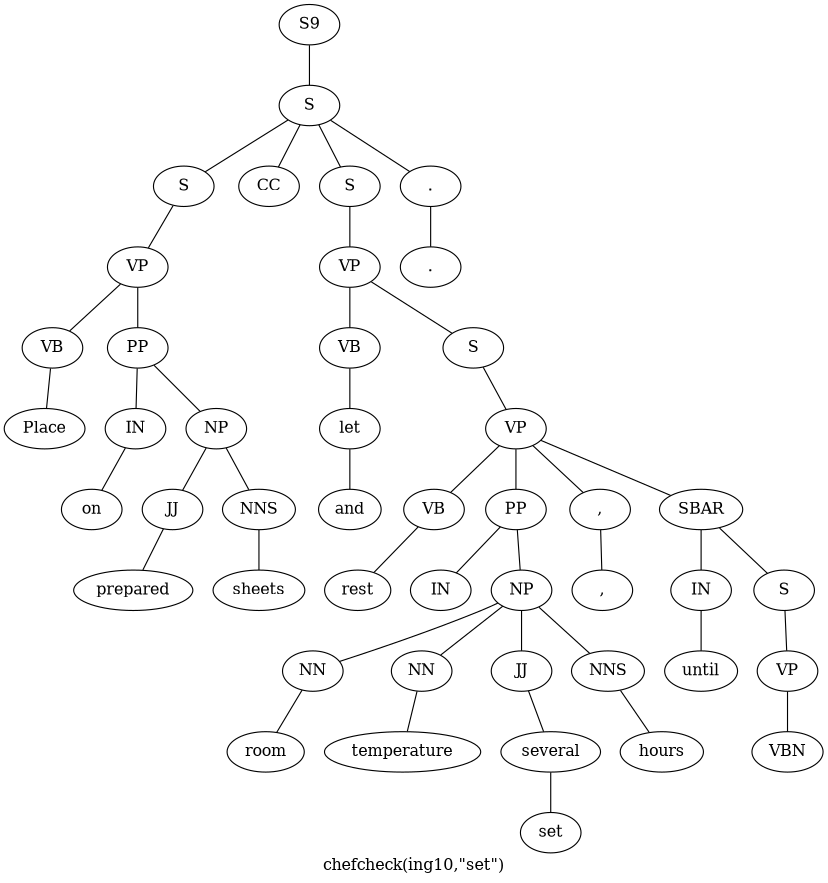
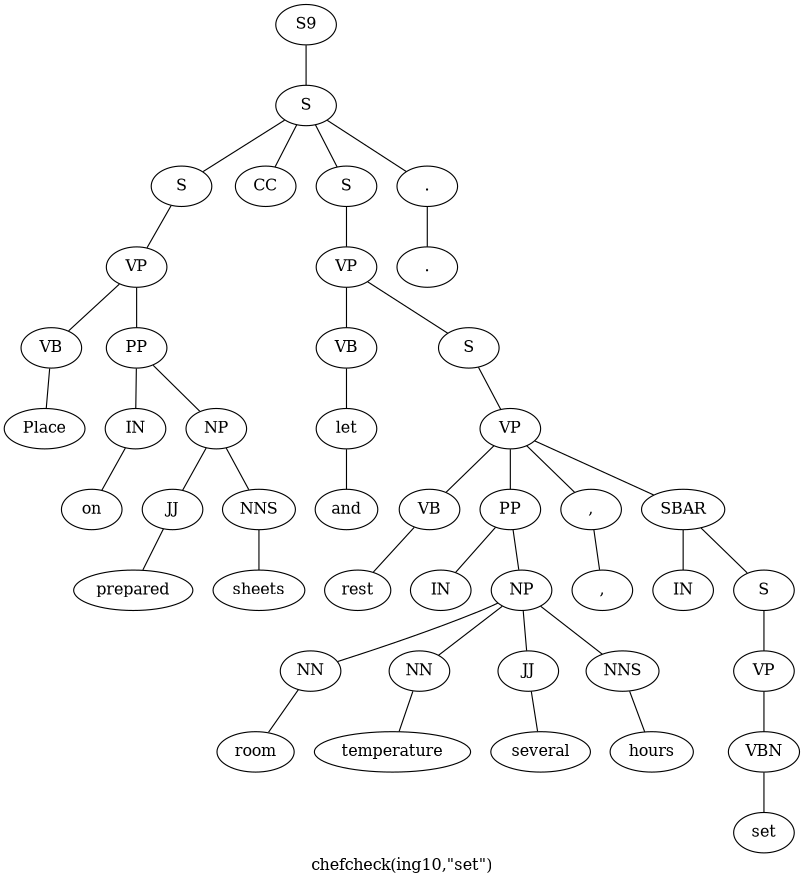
node "until": removed
edge "several" -- "set": now "VBN" -- "set"
